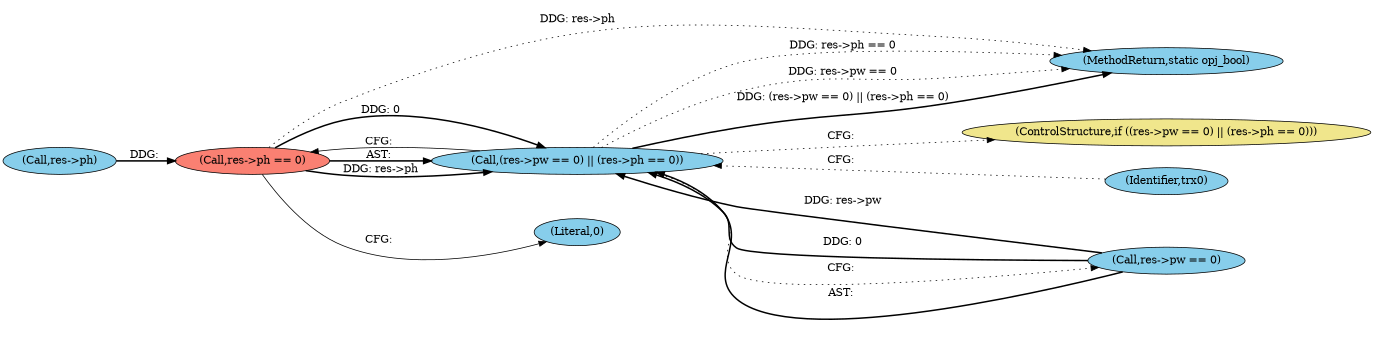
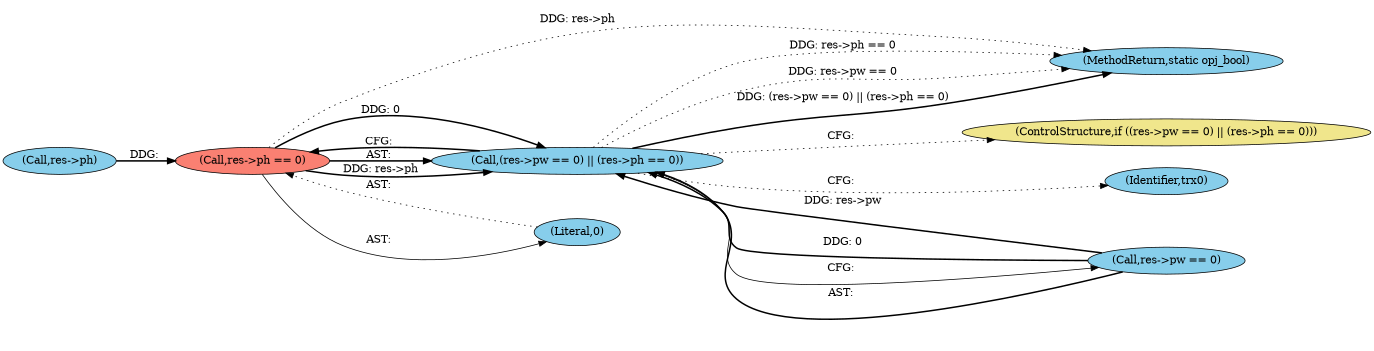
edge "(Call,(res->pw == 0) || (res->ph == 0))" -> "(Call,res->ph == 0)": style solid -> bold
edge "(Identifier,trx0)" -> "(Call,(res->pw == 0) || (res->ph == 0))": reversed
edge "(Literal,0)" -> "(Call,res->ph == 0)": added, label "AST:"
edge "(Call,res->ph == 0)" -> "(Literal,0)": label "CFG: " -> "AST: "
edge "(Call,(res->pw == 0) || (res->ph == 0))" -> "(Call,res->pw == 0)": style dotted -> solid
